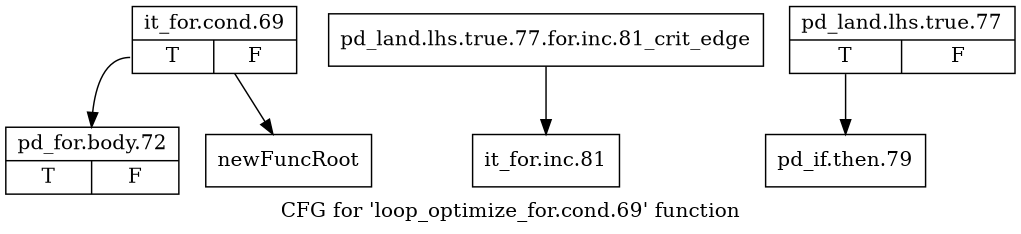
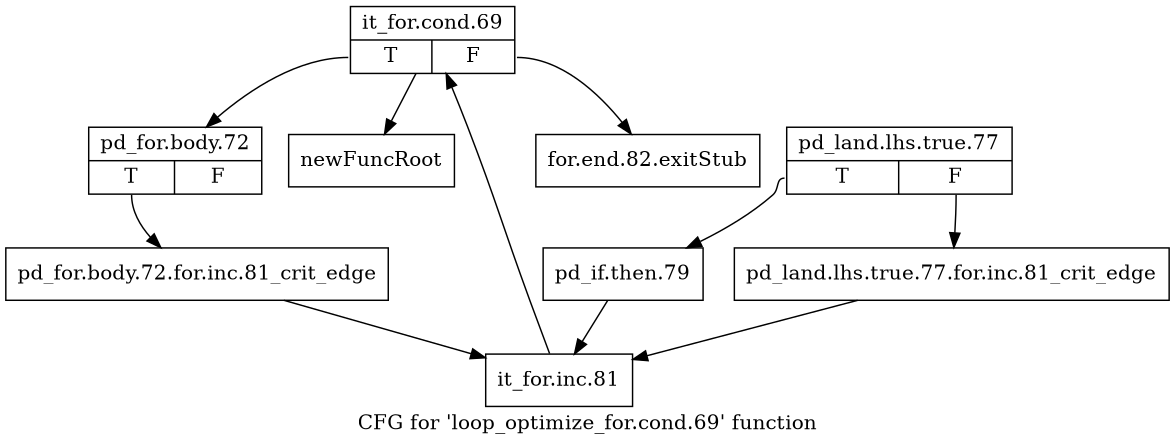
node "for.end.82.exitStub": added
edge "pd_land.lhs.true.77" -> "pd_land.lhs.true.77.for.inc.81_crit_edge": added
edge "it_for.inc.81" -> "it_for.cond.69": added
node "pd_for.body.72.for.inc.81_crit_edge": added
edge "pd_if.then.79" -> "it_for.inc.81": added
